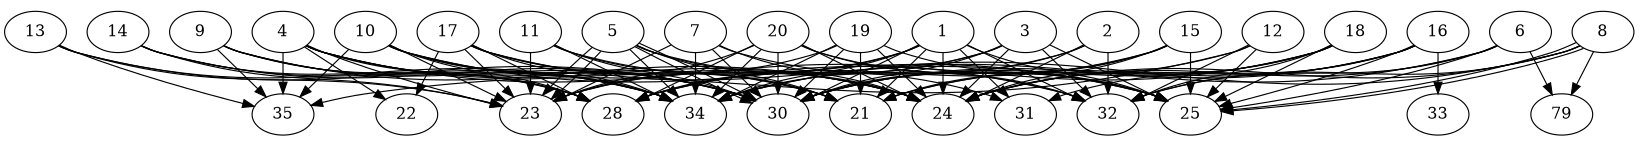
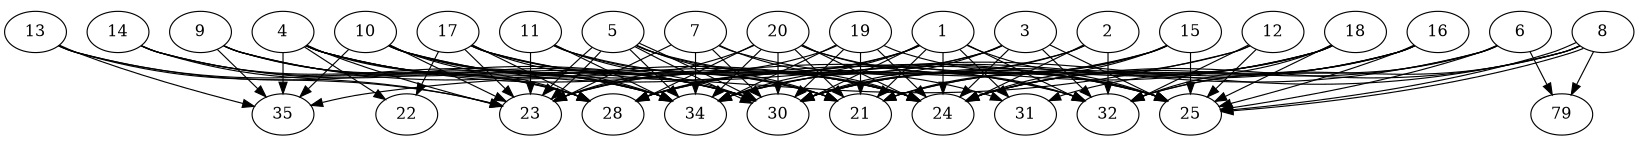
edge "20" -> "21": added
node "33": removed
